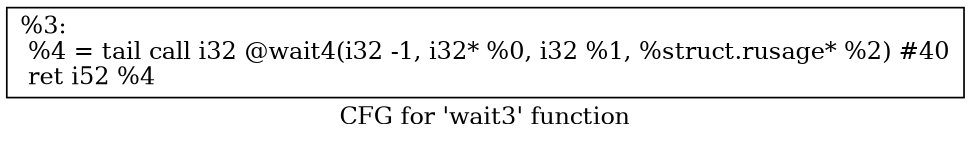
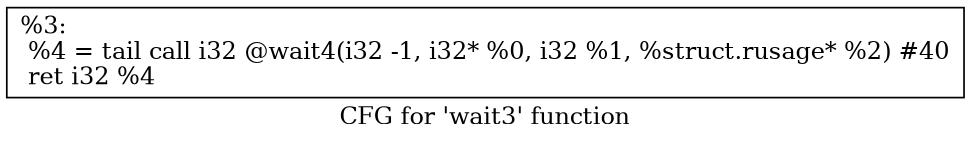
node "%3:": text "ret i52 %4" -> "ret i32 %4"
